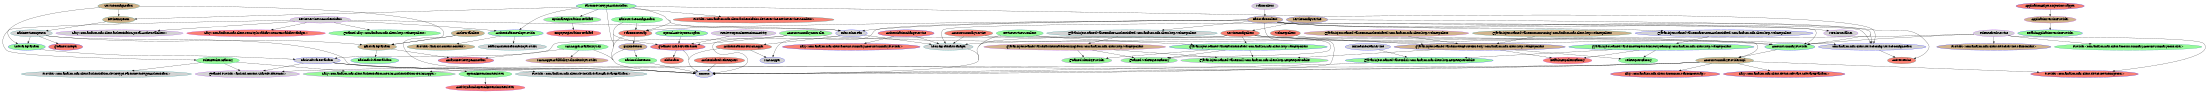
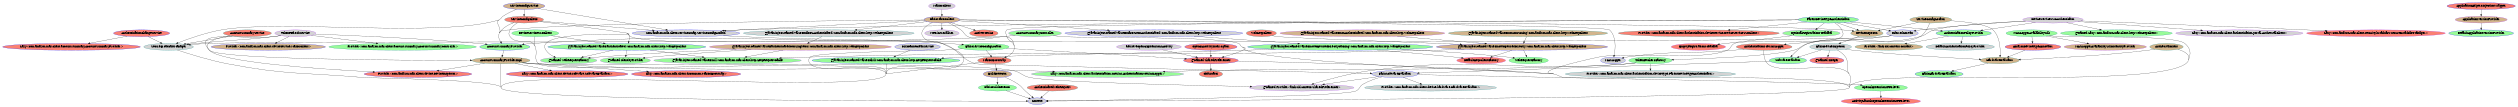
edge "BasicMasDsClient" -> "InferredCorPfm": now "BasicMasDsClient" -> "DeviceInspector"
node "OpenGlActivityInterrogator": fillcolor palegreen -> salmon
edge "HardwareEvaluator" -> "AmazonDeviceTypeAnnotator": reversed
edge "com.amazon.mas.client.serviceconfig.ServiceConfigLocator" -> "ActiveMetrics": now "com.amazon.mas.client.serviceconfig.ServiceConfigLocator" -> "BasicServiceConfigLocator"
